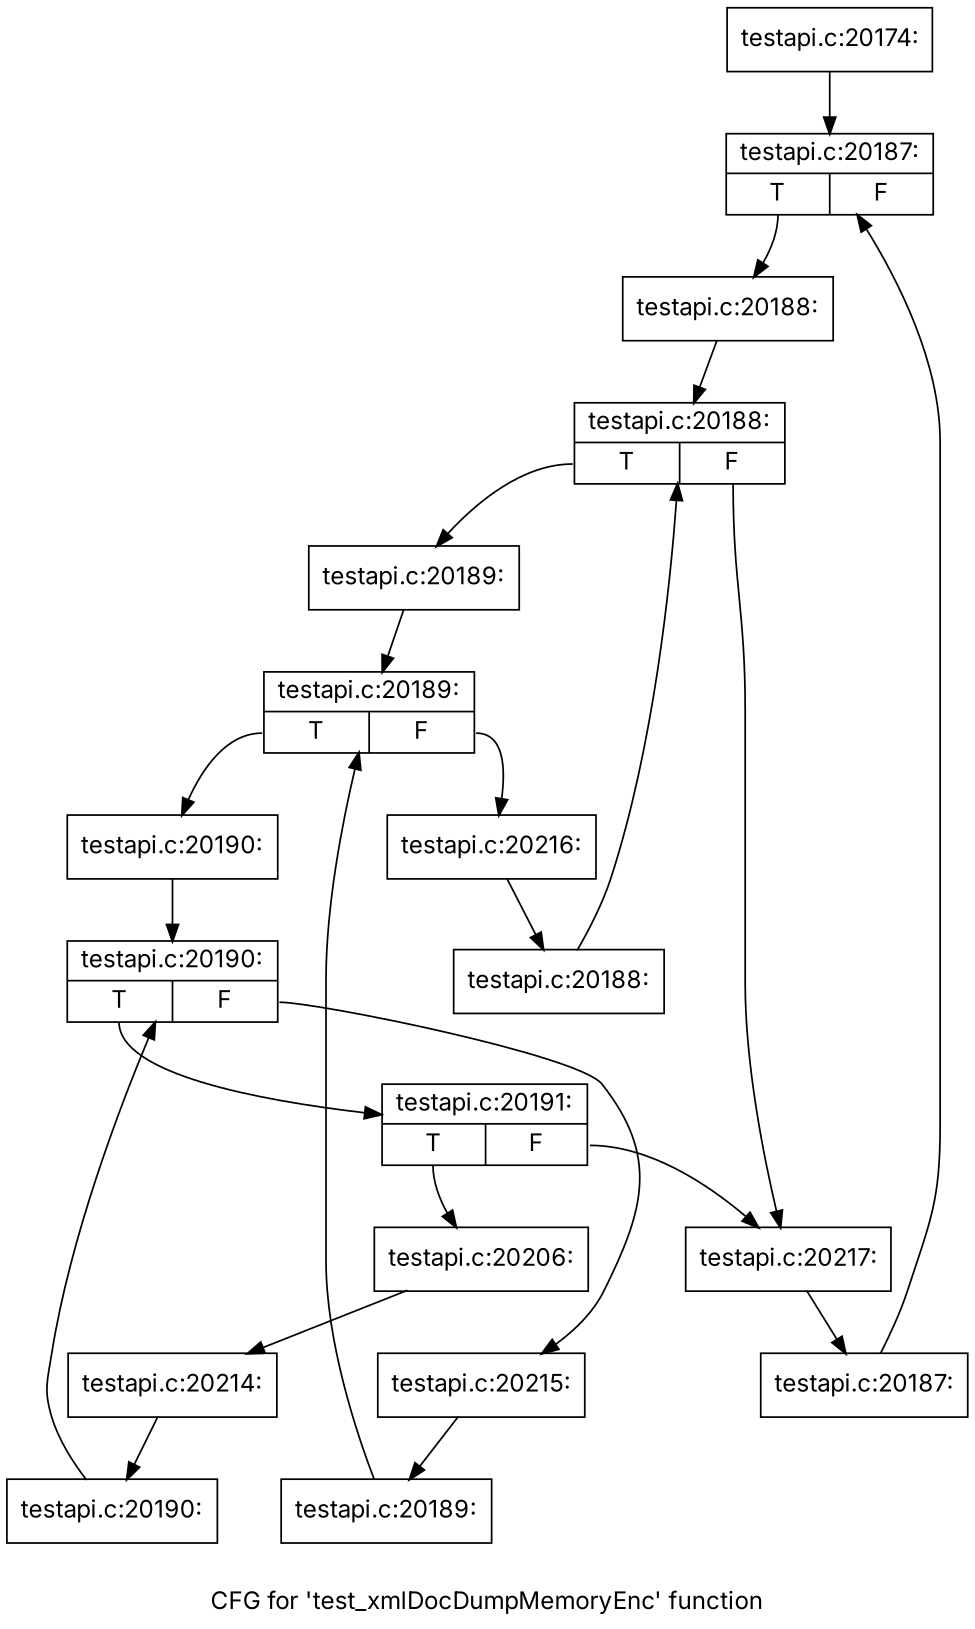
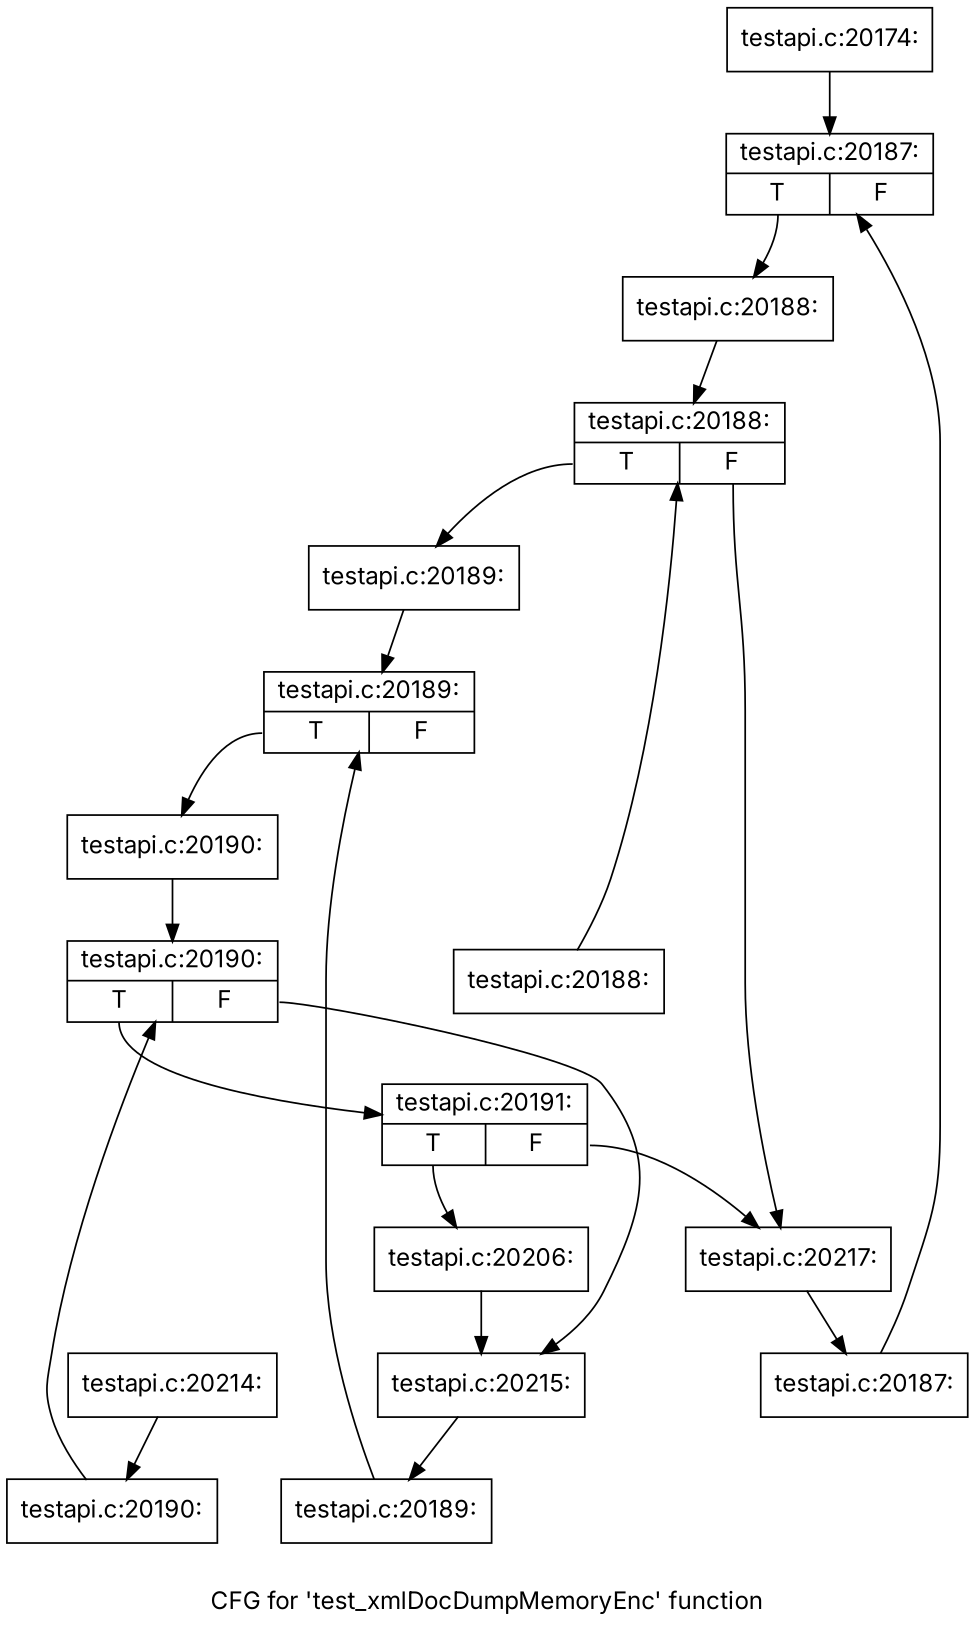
node "testapi.c:20216:": removed
edge "testapi.c:20206:" -> "testapi.c:20214:": now "testapi.c:20206:" -> "testapi.c:20215:"
